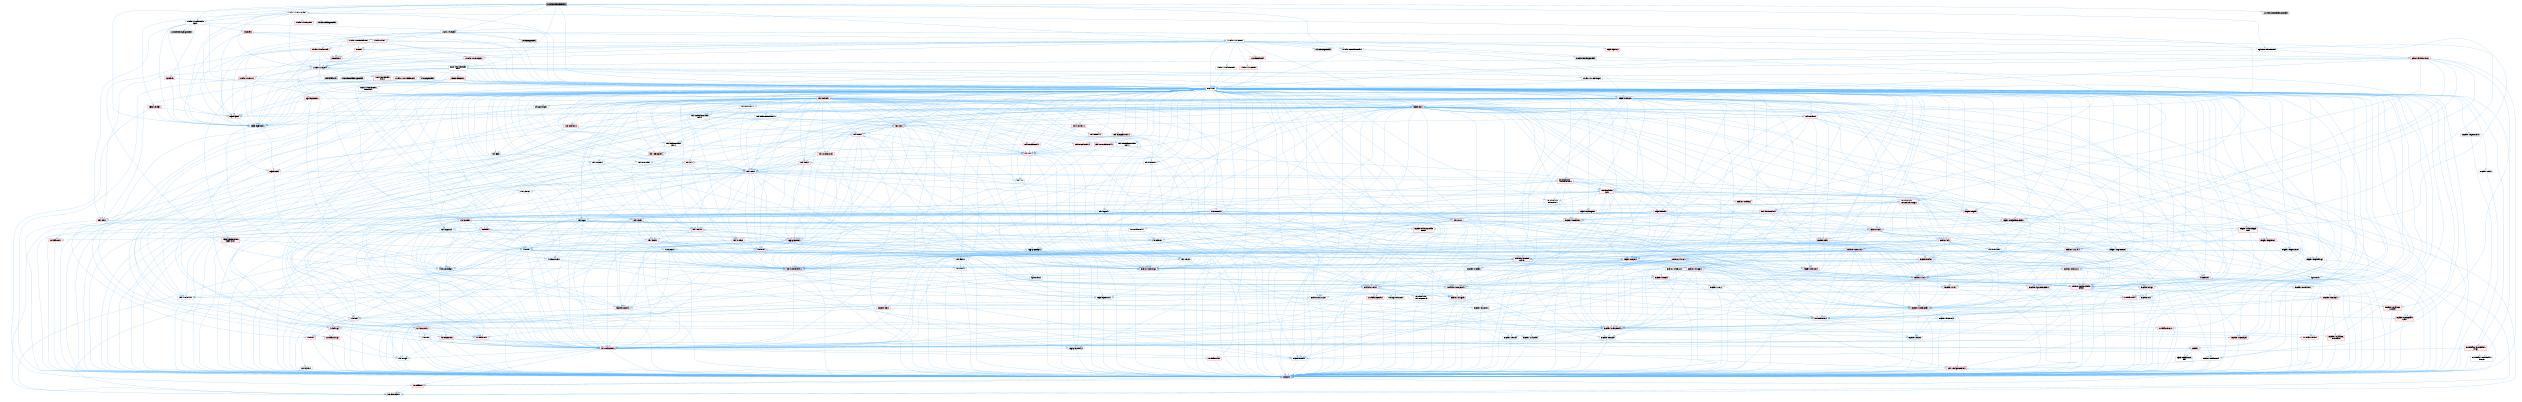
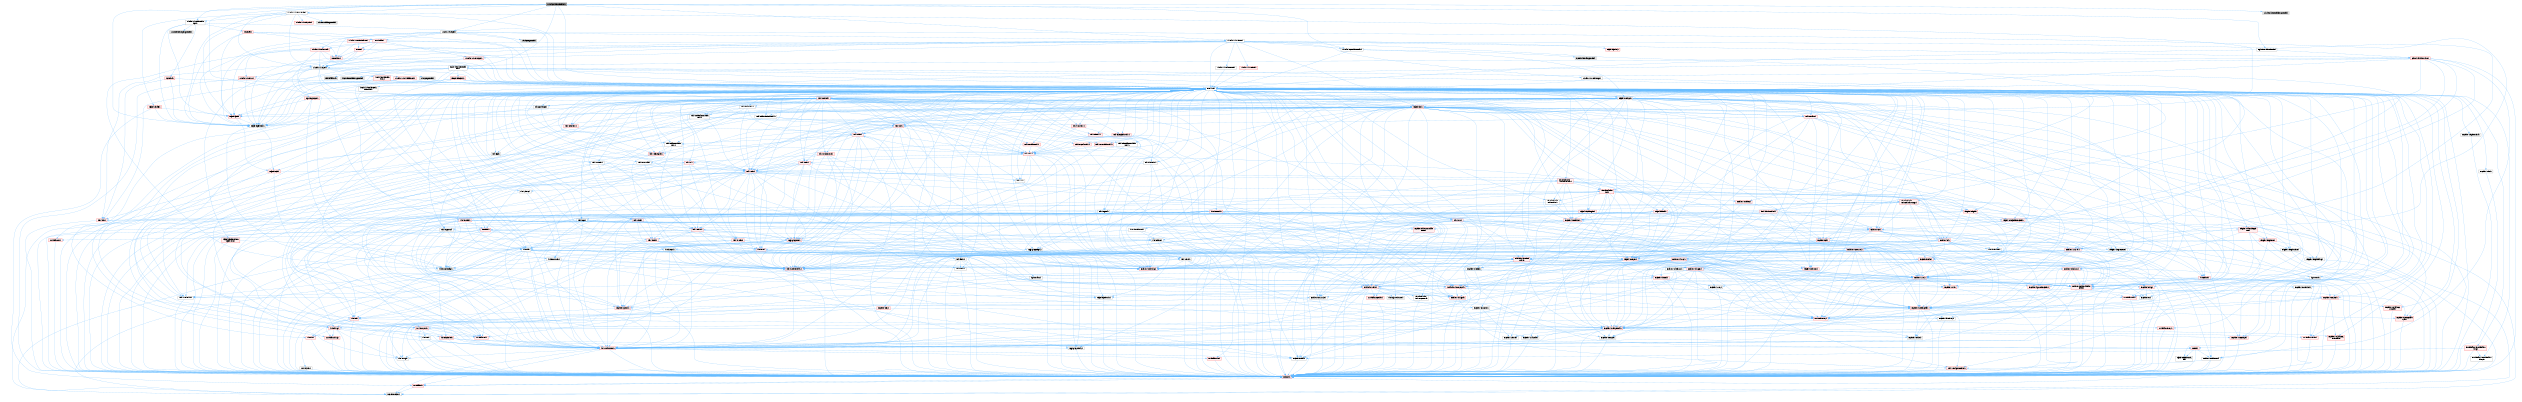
node "AnimationRuntime.h": label "AnimationRuntime.h" -> "Constructible.h"
node "AnimNodeBase.generated.h": removed
node "AnimNodeFunctionRef.h": removed
edge "Animation/AnimStateMachine Types.h" -> "Stats/Stats.h": now "AlphaBlend.h" -> "Stats/Stats.h"
node "Bytes/OrthoMatrix.h": label "Bytes/OrthoMatrix.h" -> "Math/OrthoMatrix.h"
edge "Math/RotationAboutPointMatrix.h" -> "Math/RotationTranslation Matrix.h": now "Math/Rotator.h" -> "Math/RotationTranslation Matrix.h"
node "Misc/TranslationMatrix.h": label "Misc/TranslationMatrix.h" -> "Misc/AutomationEvent.h"
edge "Internationalization /TextLocalizationManager.h" -> "Templates/Function.h": now "Containers/ArrayView.h" -> "Templates/Function.h"
